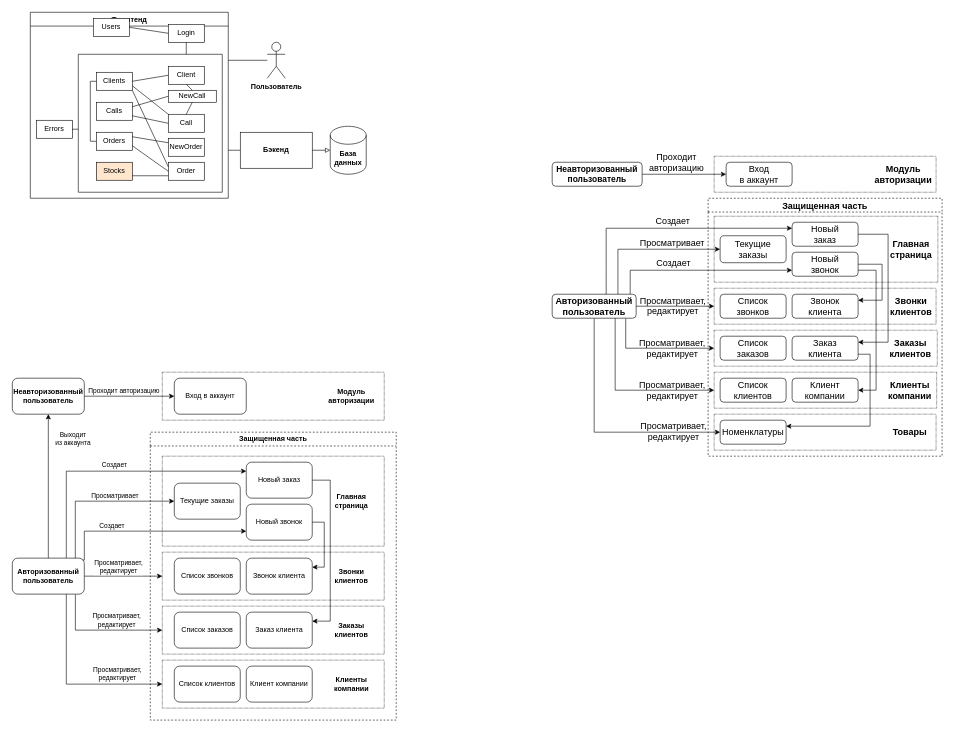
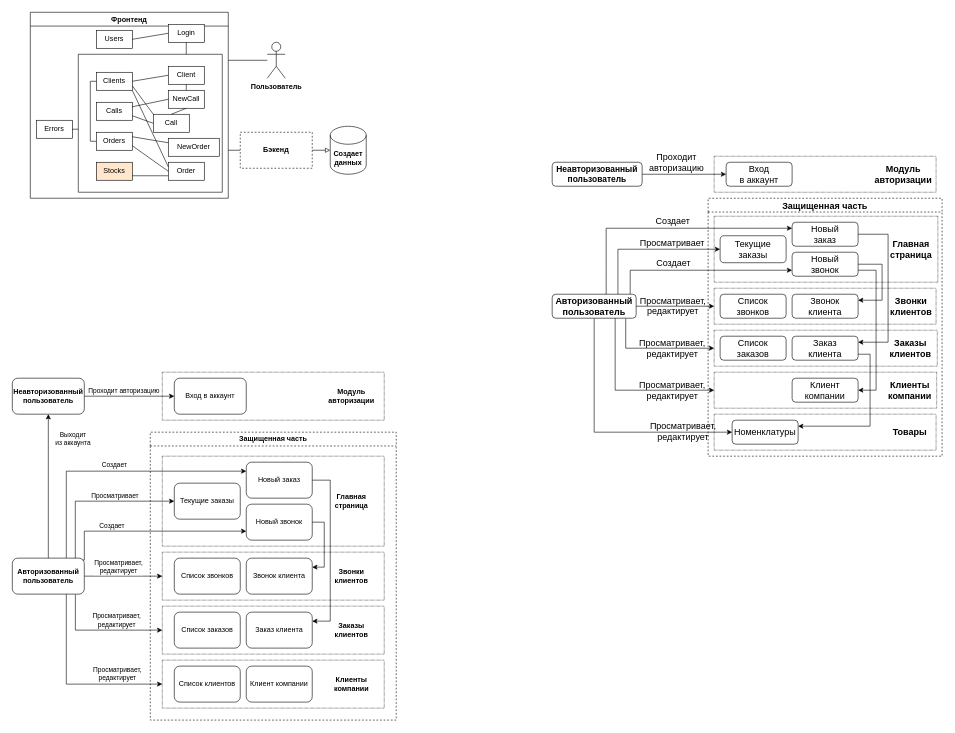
node "Users": moved (111, 27) -> (114, 39)
node "NewCall": size 48x12 -> 36x18
node "Call": moved (186, 123) -> (171, 123)
node "NewOrder": size 36x18 -> 51x18
node "Бэкенд": style solid -> dashed
node "База данных": label "База данных" -> "Создает данных"
node "Список клиентов": removed
node "Номенклатуры": moved (753, 432) -> (765, 432)
